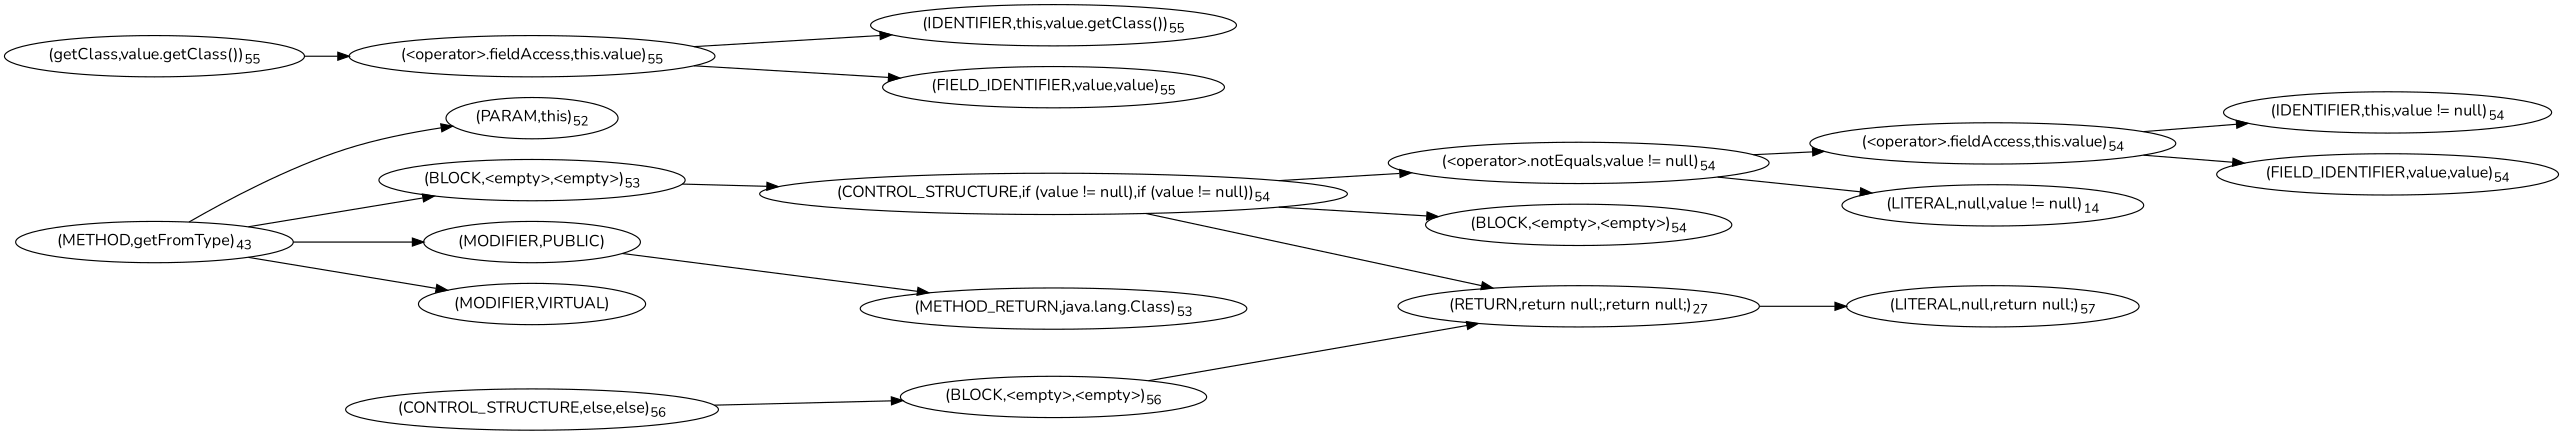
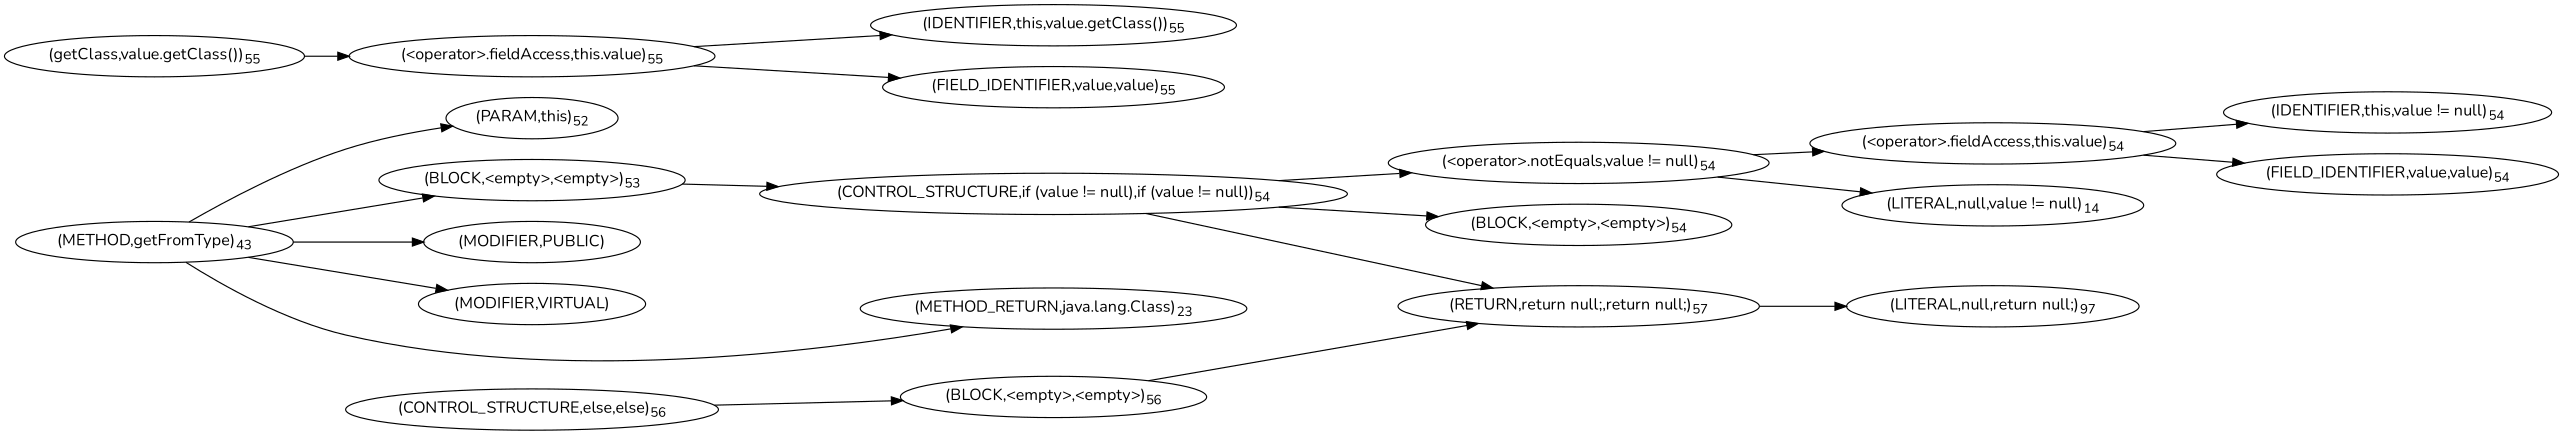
edge "(MODIFIER,PUBLIC)" -> "(METHOD_RETURN,java.lang.Class)": now "(METHOD,getFromType)" -> "(METHOD_RETURN,java.lang.Class)"
node "(RETURN,return null;,return null;)": text "27" -> "57"
node "(LITERAL,null,return null;)": text "57" -> "97"
node "(METHOD_RETURN,java.lang.Class)": text "53" -> "23"
